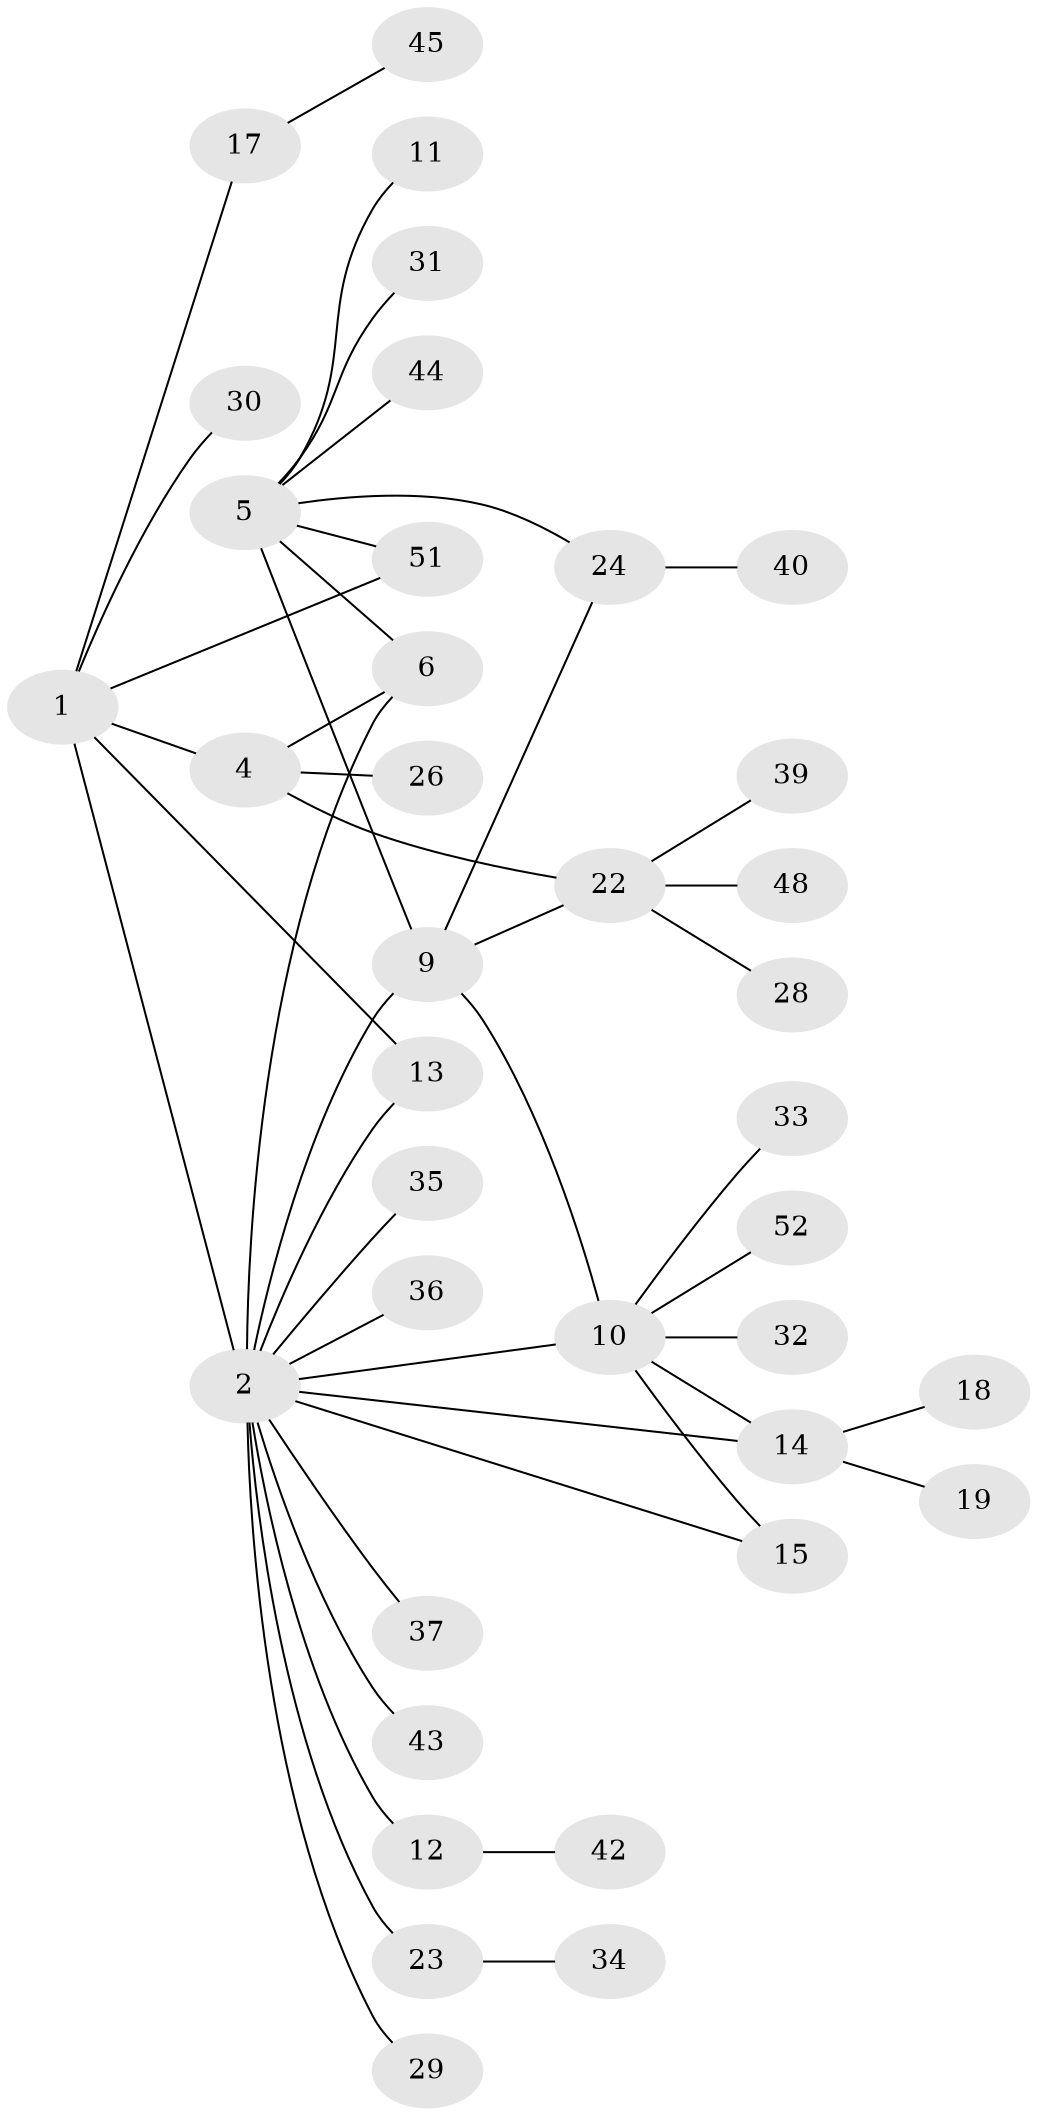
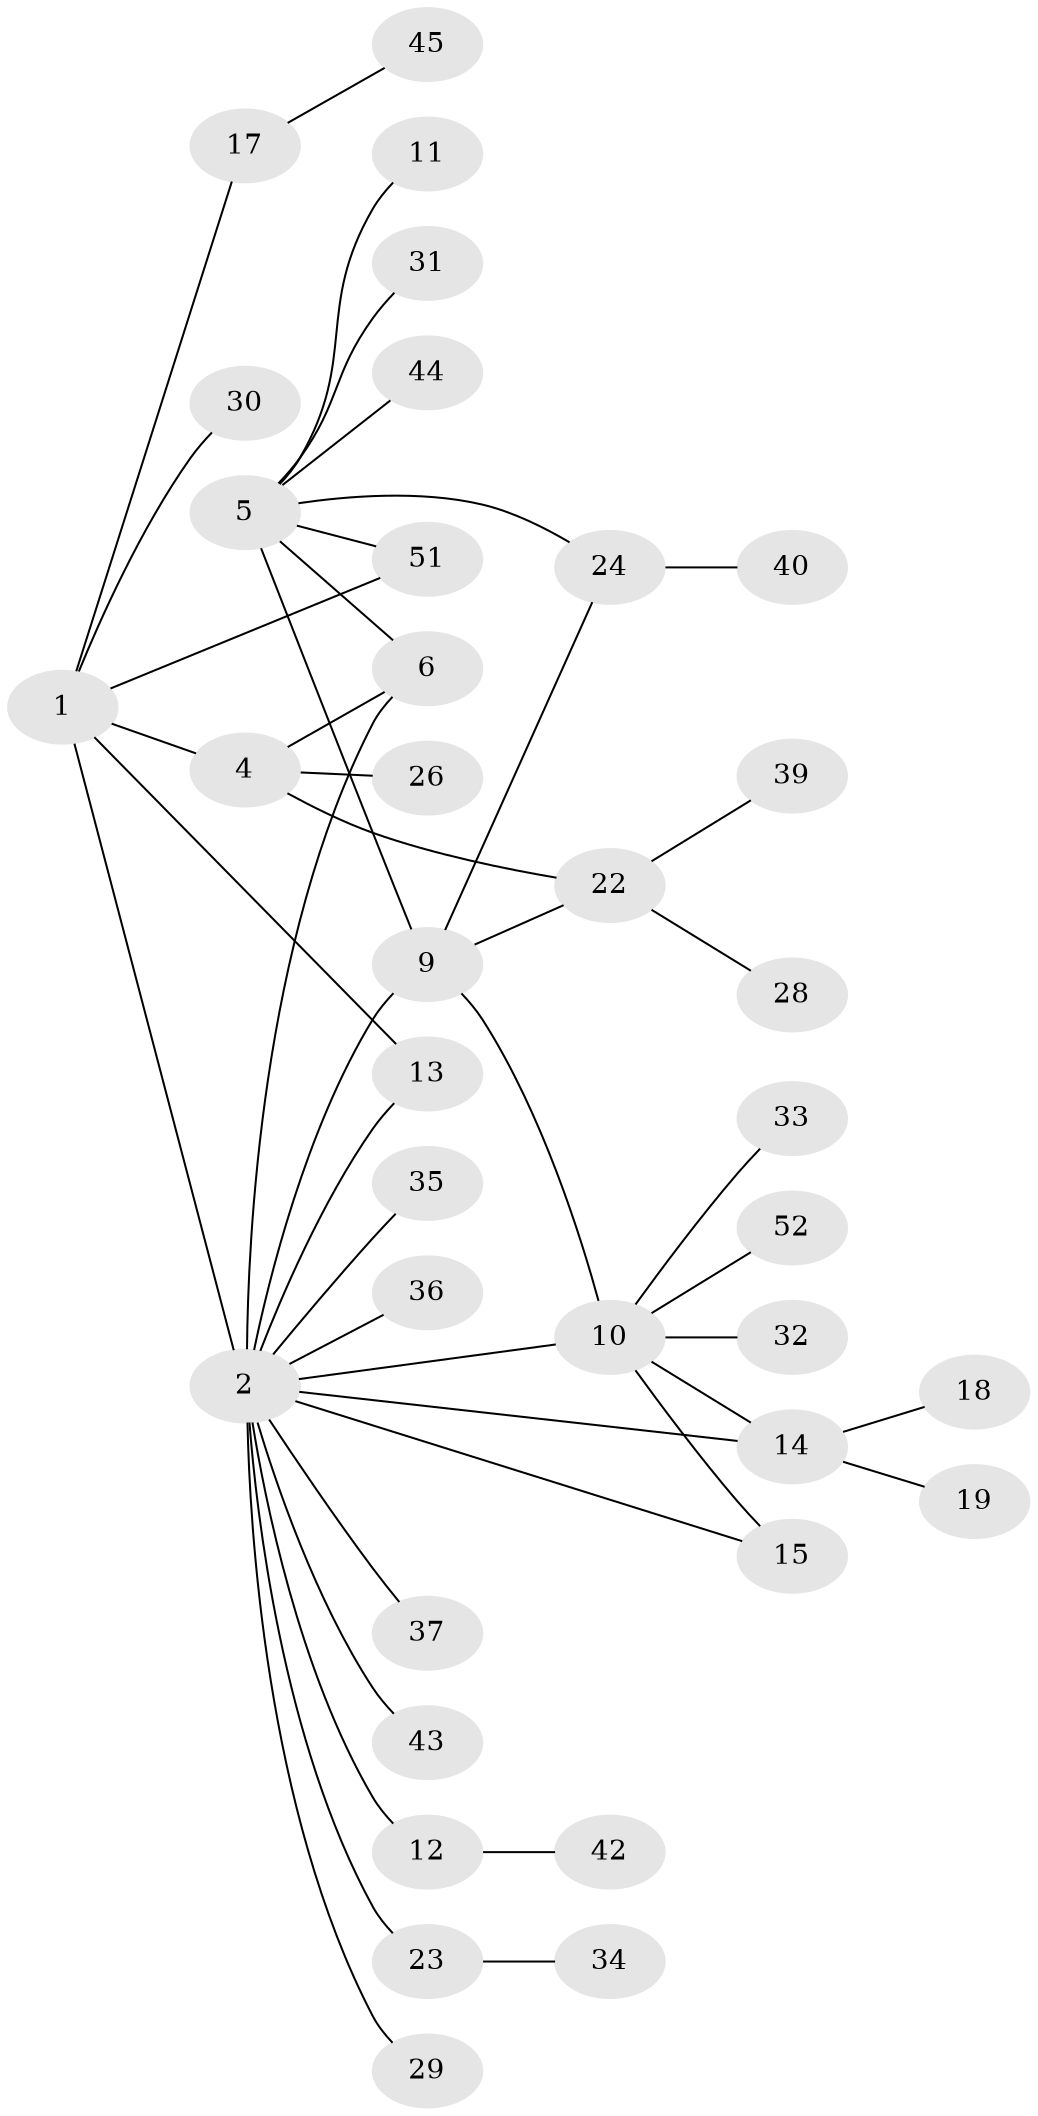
node "48": removed
